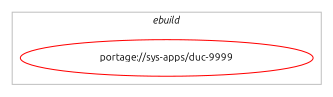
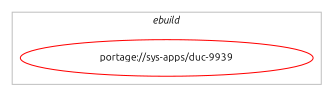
node "portage://sys-apps/duc-9999": label "portage://sys-apps/duc-9999" -> "portage://sys-apps/duc-9939"
